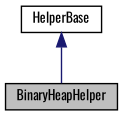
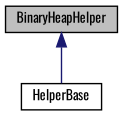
edge "BinaryHeapHelper" -> "HelperBase": reversed
